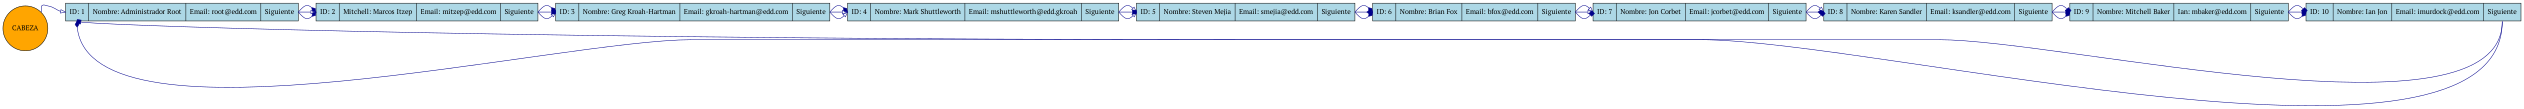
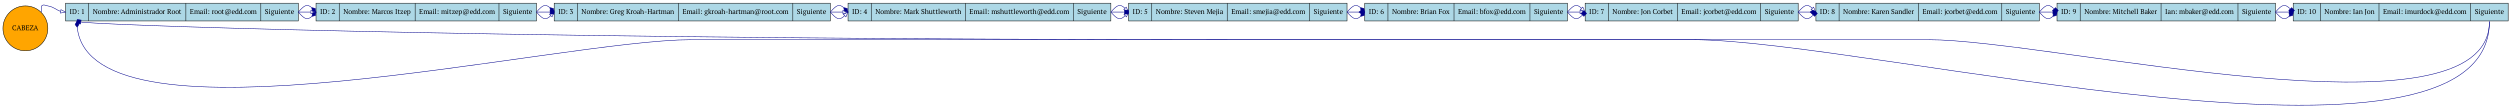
node "ID: 2": text "Mitchell: Marcos Itzep" -> "Nombre: Marcos Itzep"
node "ID: 3": text "Email: gkroah-hartman@edd.com" -> "Email: gkroah-hartman@root.com"
node "ID: 4": text "Email: mshuttleworth@edd.gkroah" -> "Email: mshuttleworth@edd.com"
node "ID: 8": text "Email: ksandler@edd.com" -> "Email: jcorbet@edd.com"
